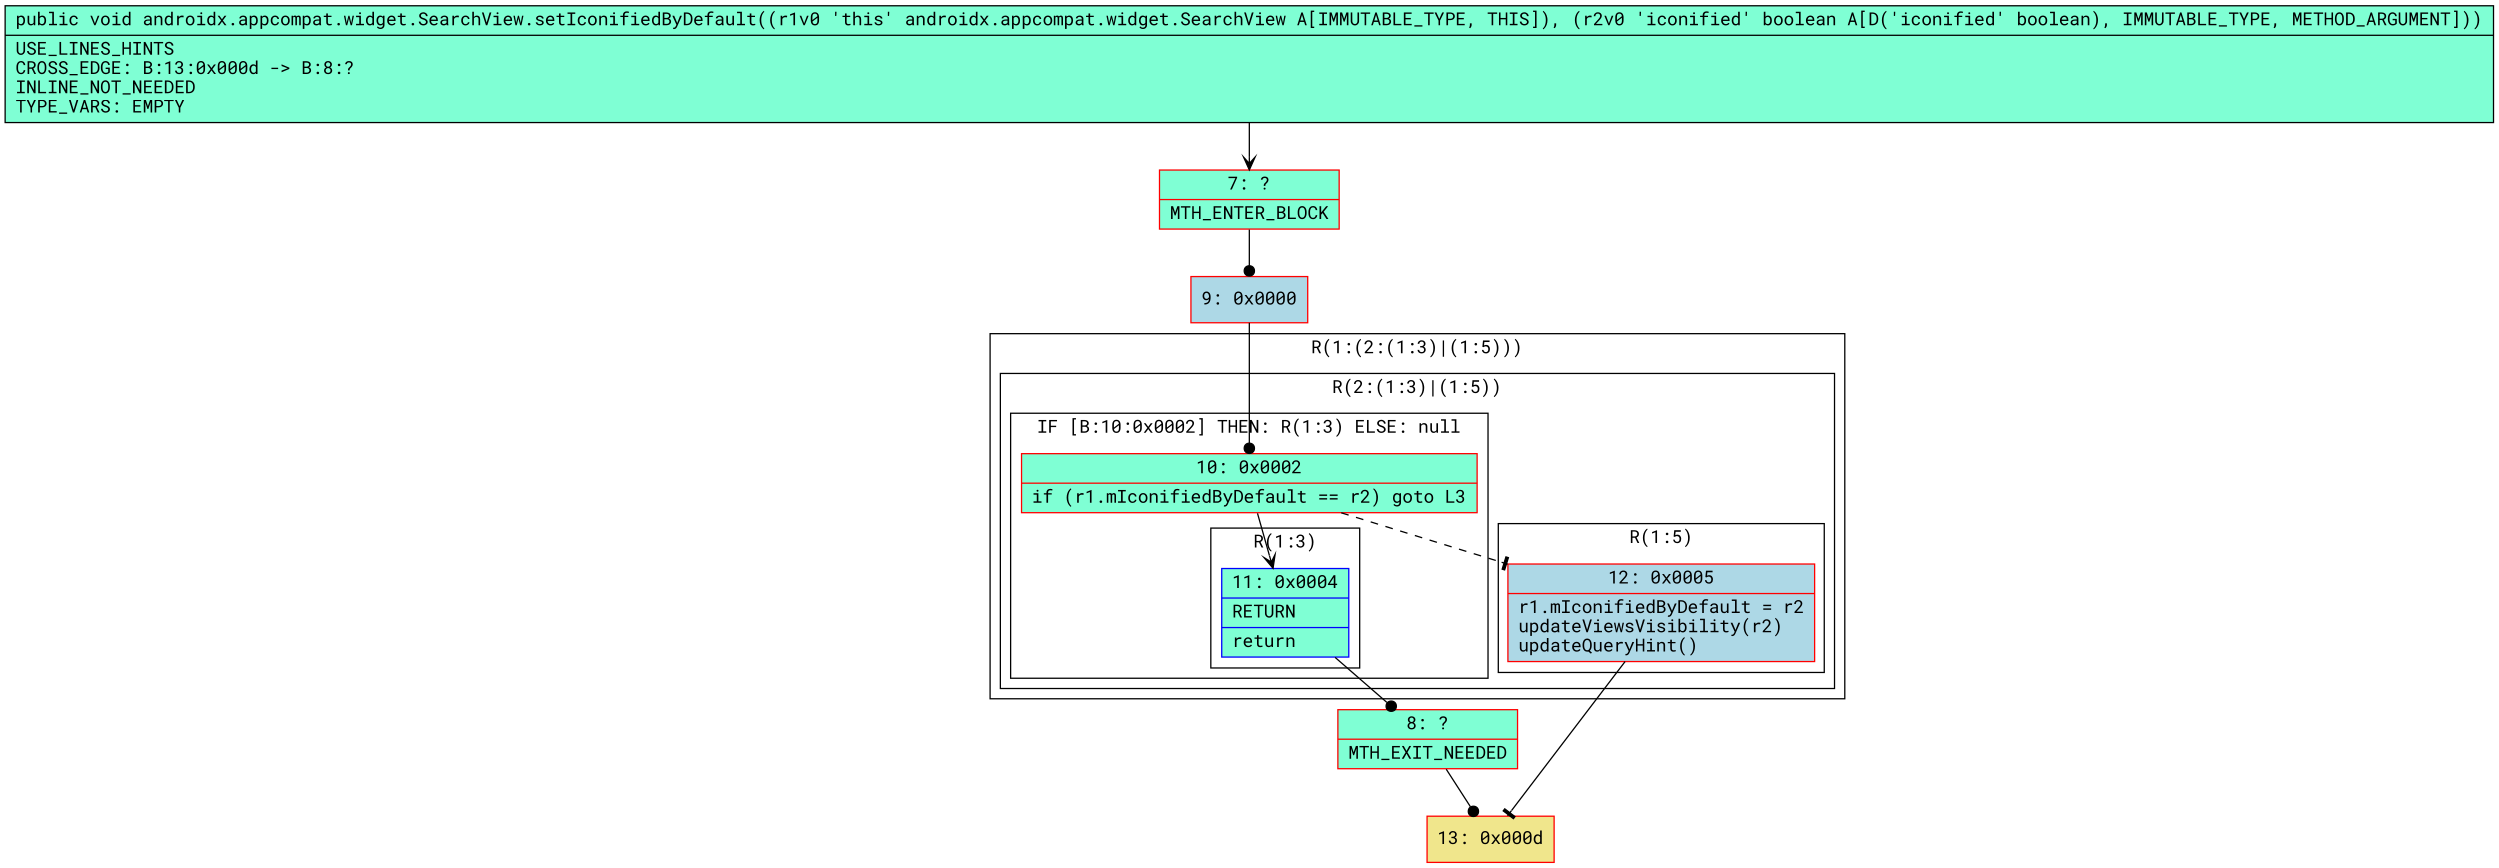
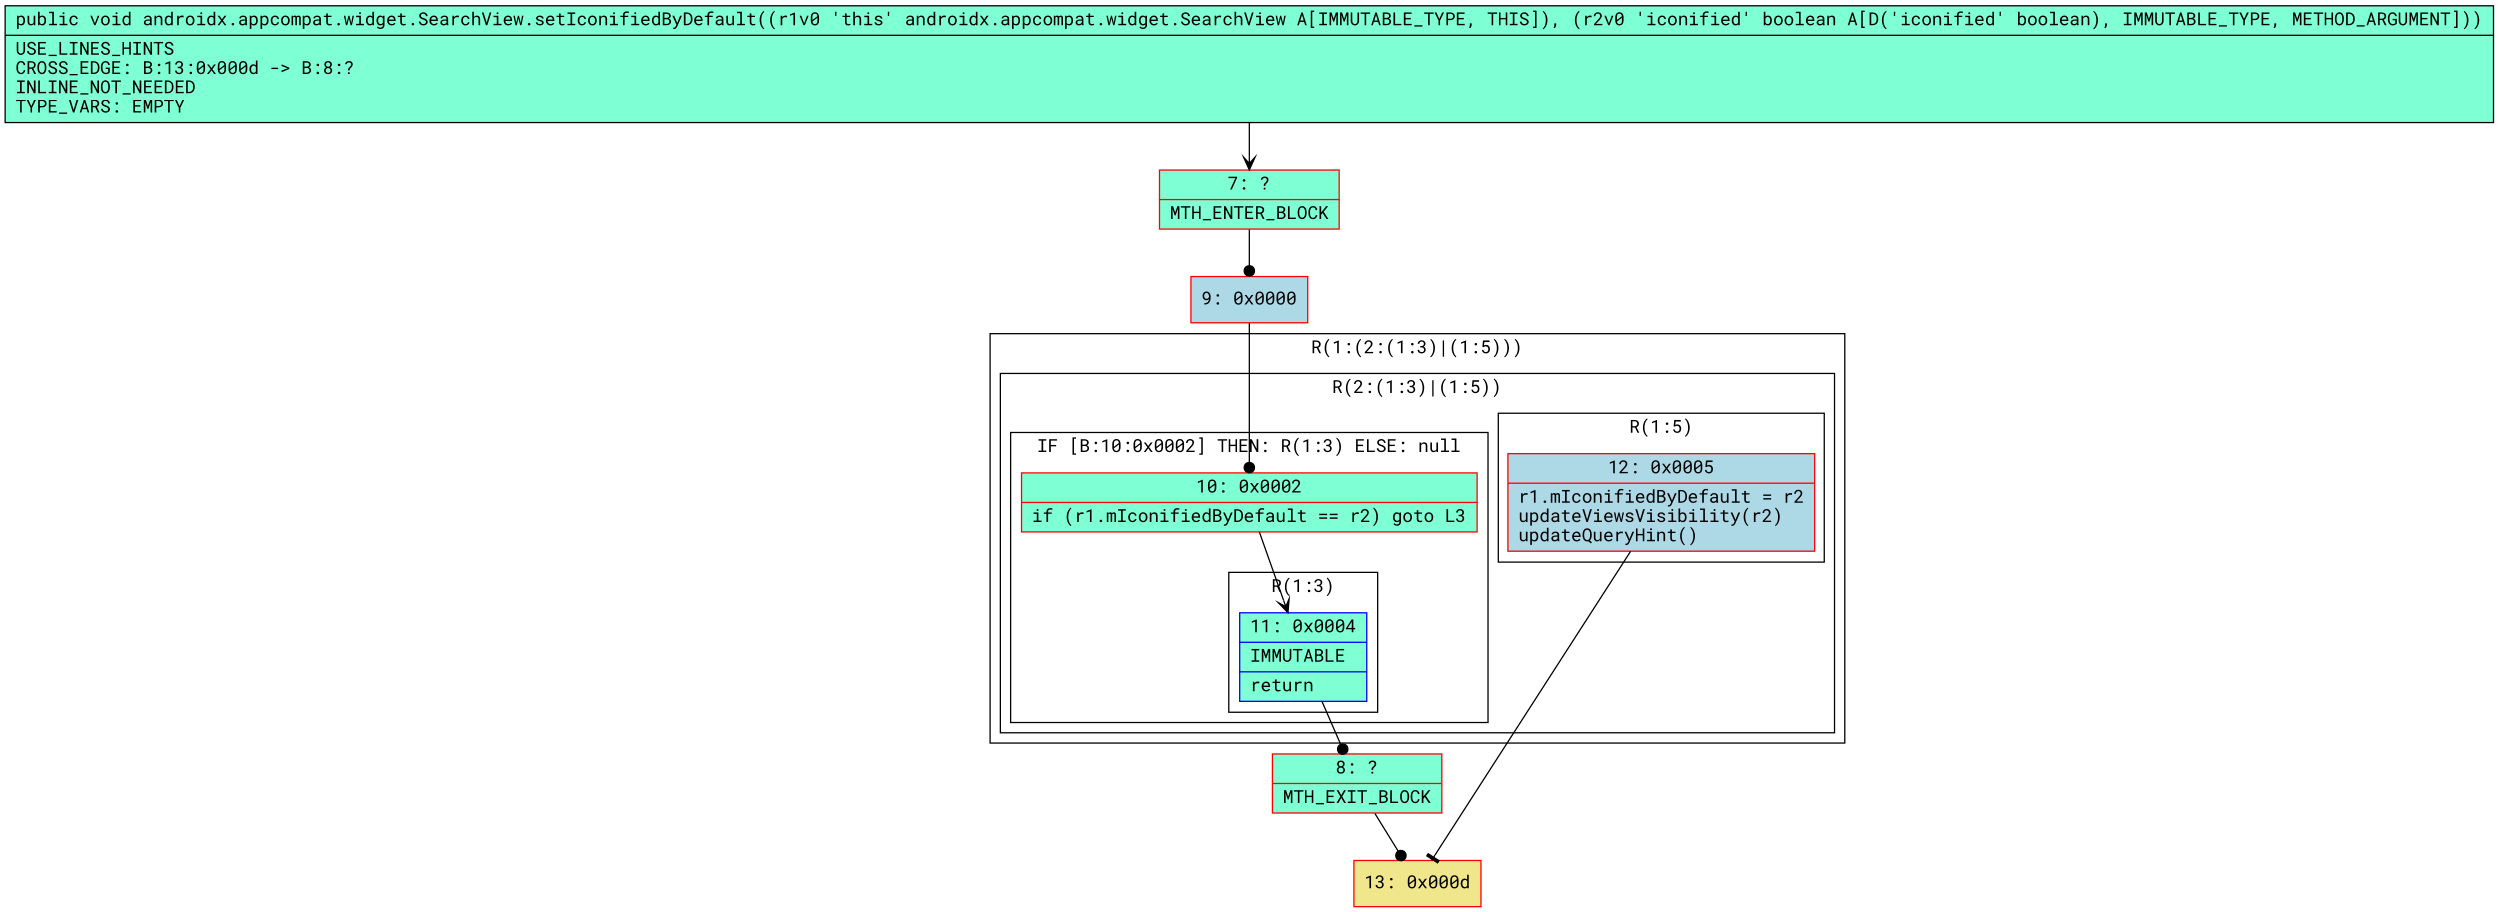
edge "10: 0x0002" -> "12: 0x0005": removed
node "11: 0x0004": text "RETURN" -> "IMMUTABLE"
node "8: ?": text "MTH_EXIT_NEEDED" -> "MTH_EXIT_BLOCK"
